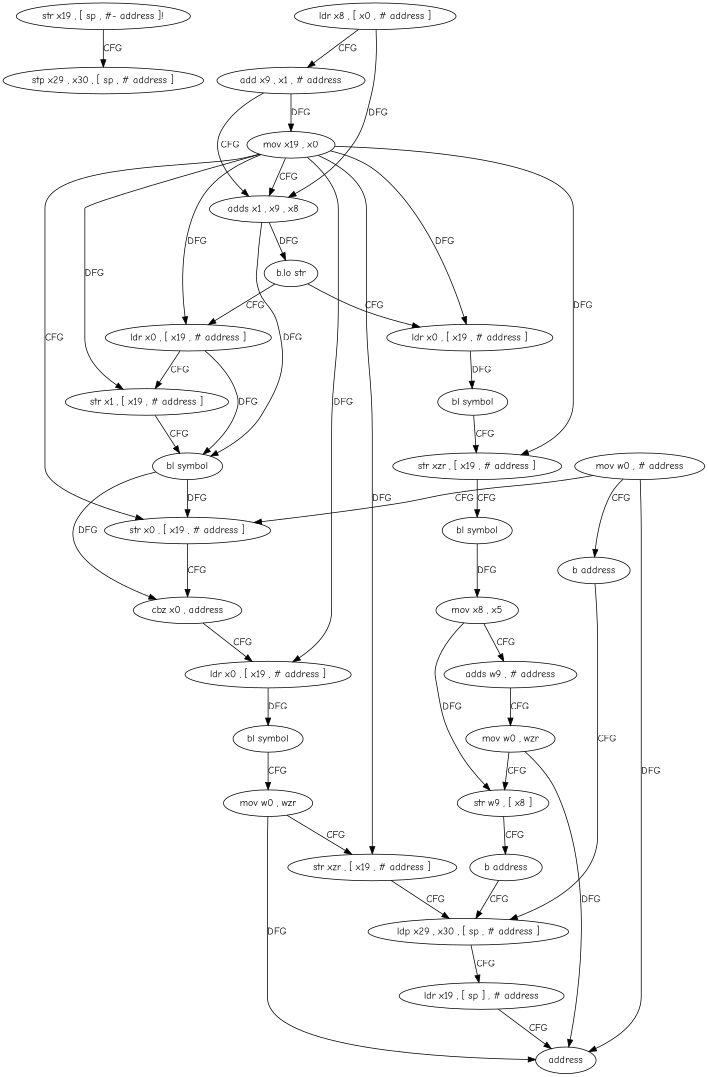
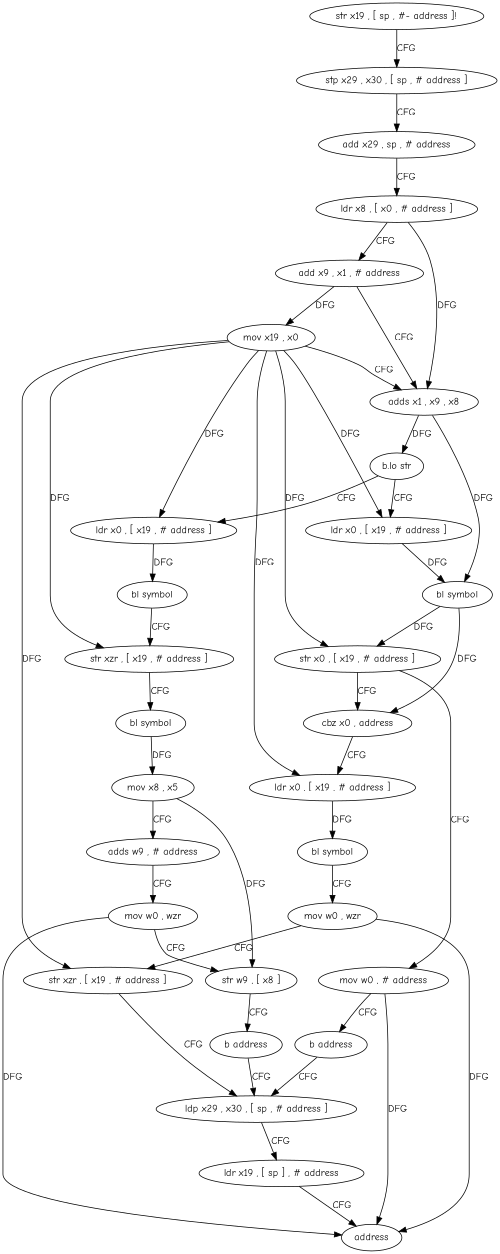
node "add x29 , sp , # address": added
edge "mov x19 , x0" -> "str x0 , [ x19 , # address ]": label "CFG" -> "DFG"
node "str x1 , [ x19 , # address ]": removed
edge "mov w0 , # address" -> "str x0 , [ x19 , # address ]": reversed
